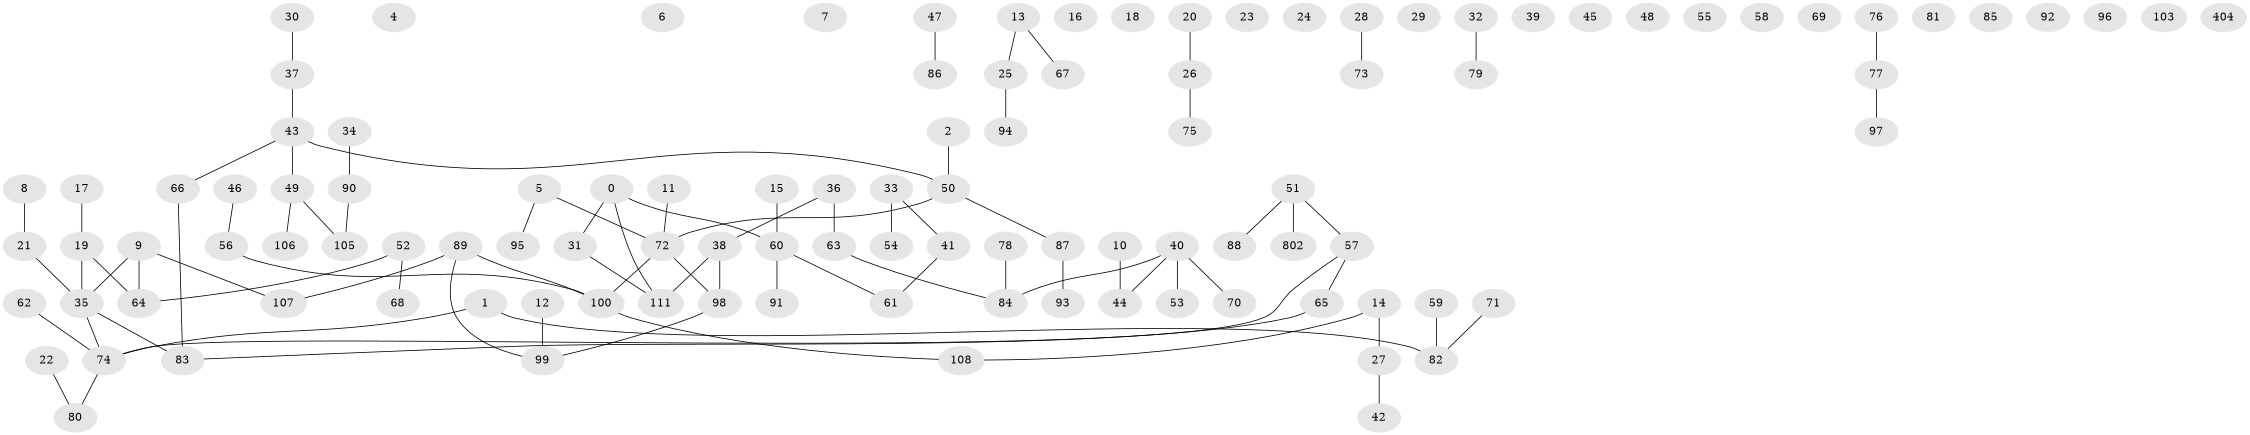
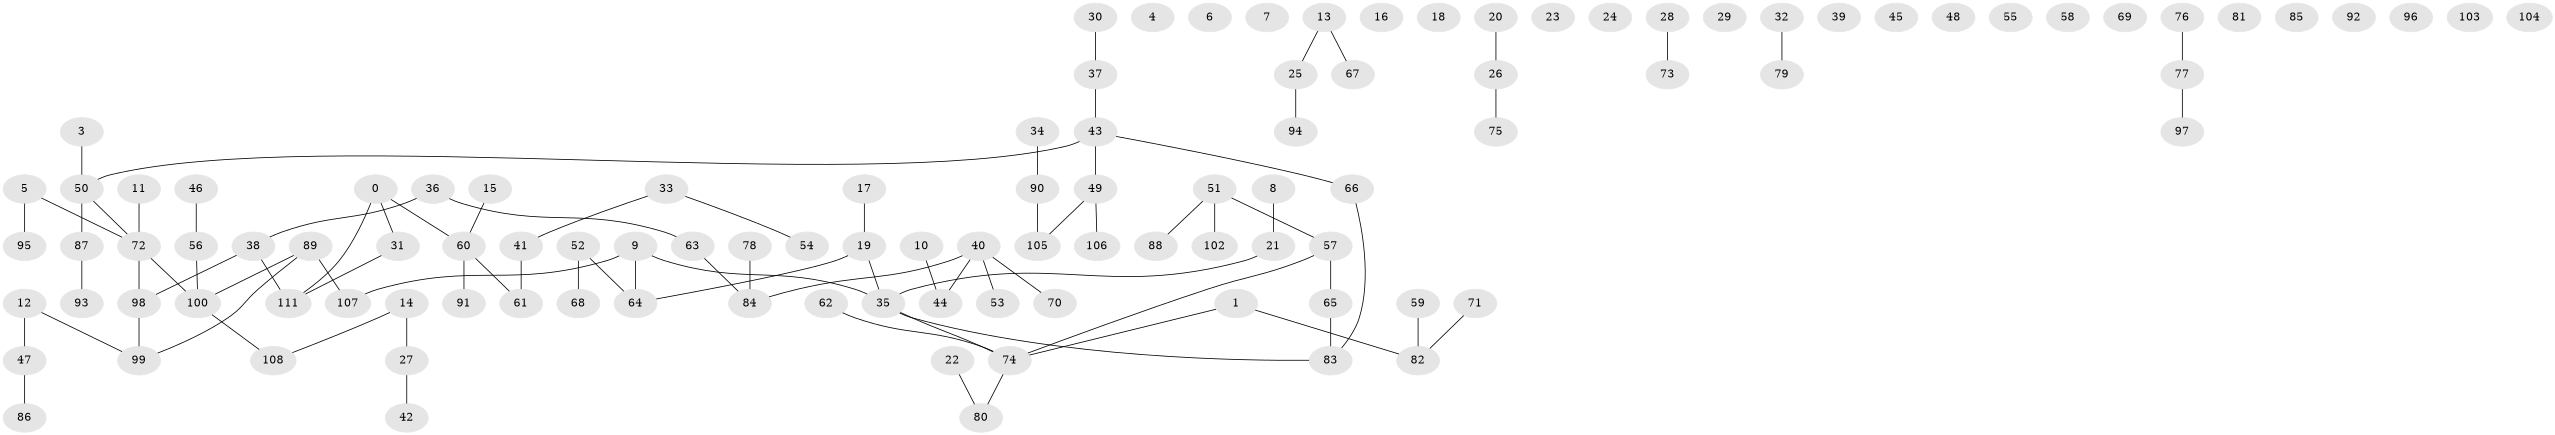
node "404": label "404" -> "104"
node "2": label "2" -> "3"
node "802": label "802" -> "102"
edge "12" -- "47": added
